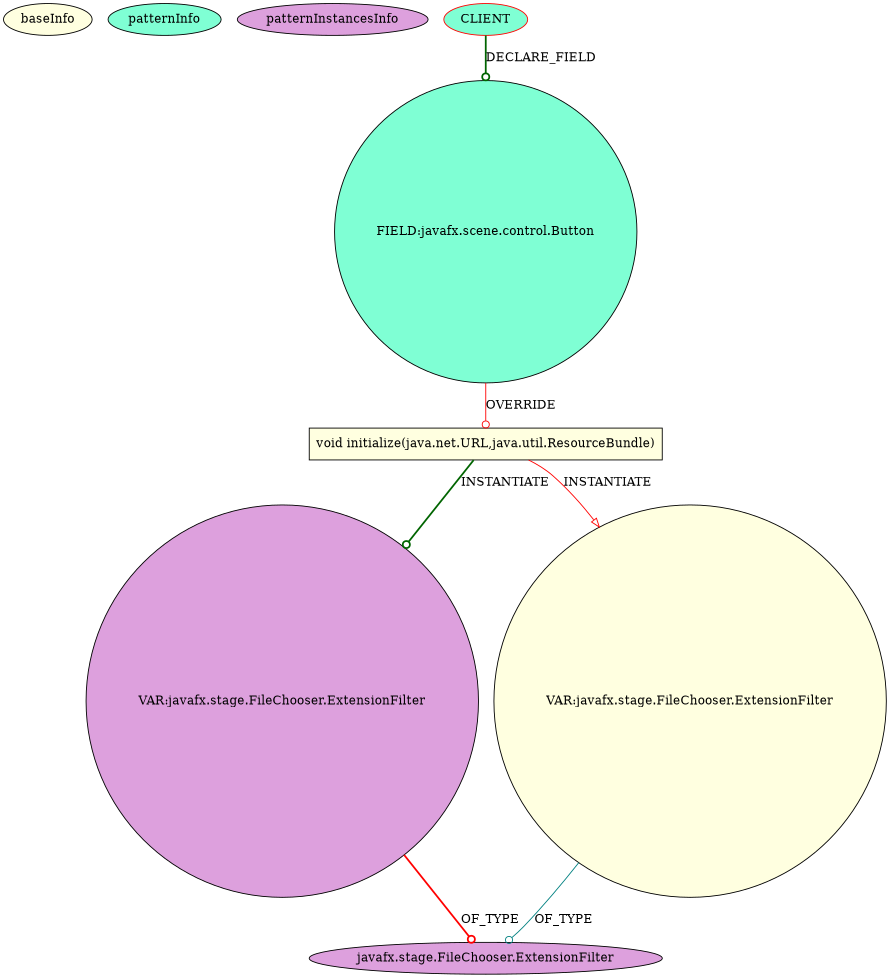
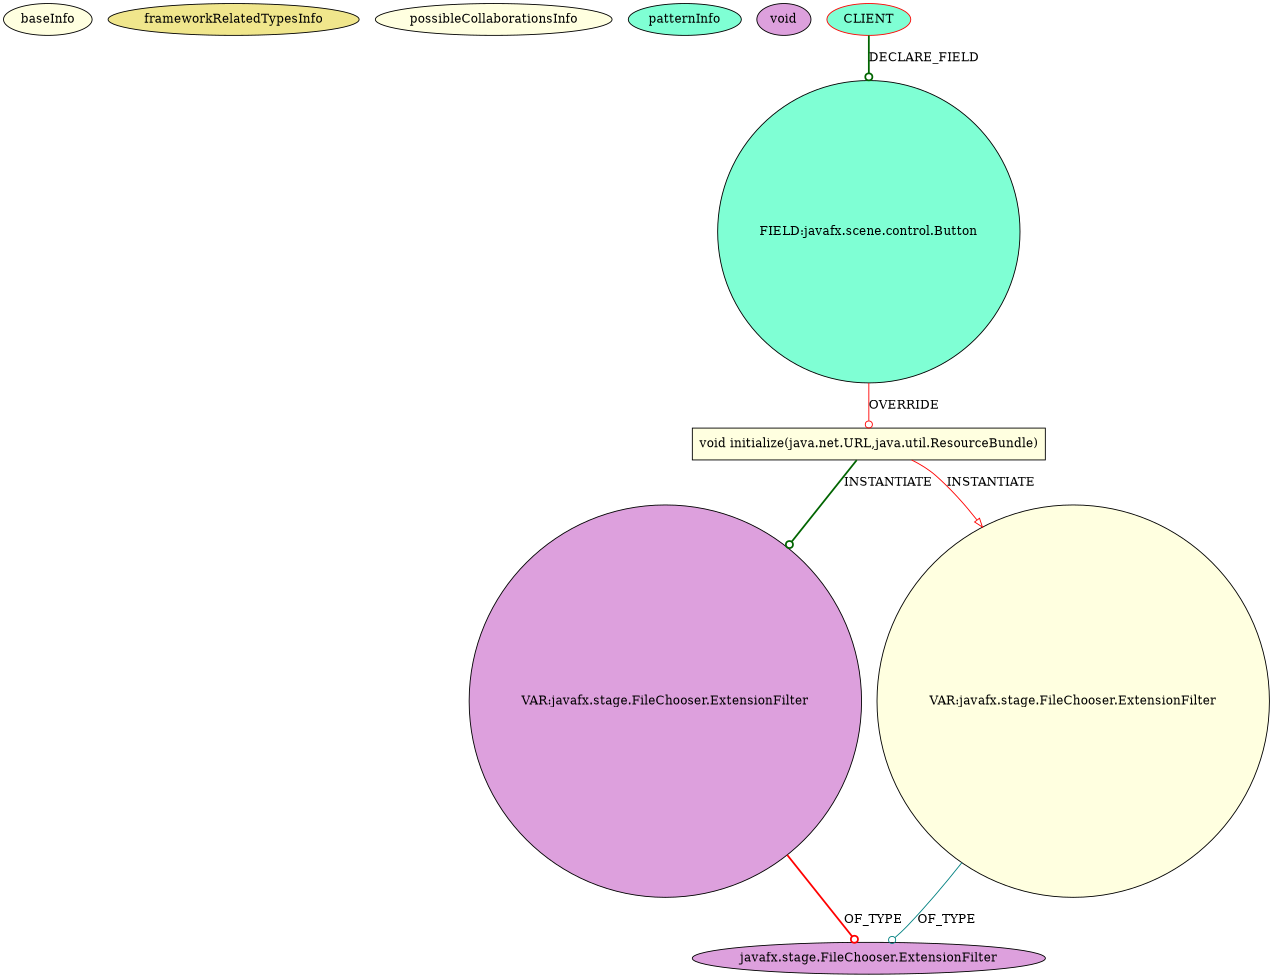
node "frameworkRelatedTypesInfo": added
node "patternInstancesInfo": label "patternInstancesInfo" -> "void"
node "possibleCollaborationsInfo": added
